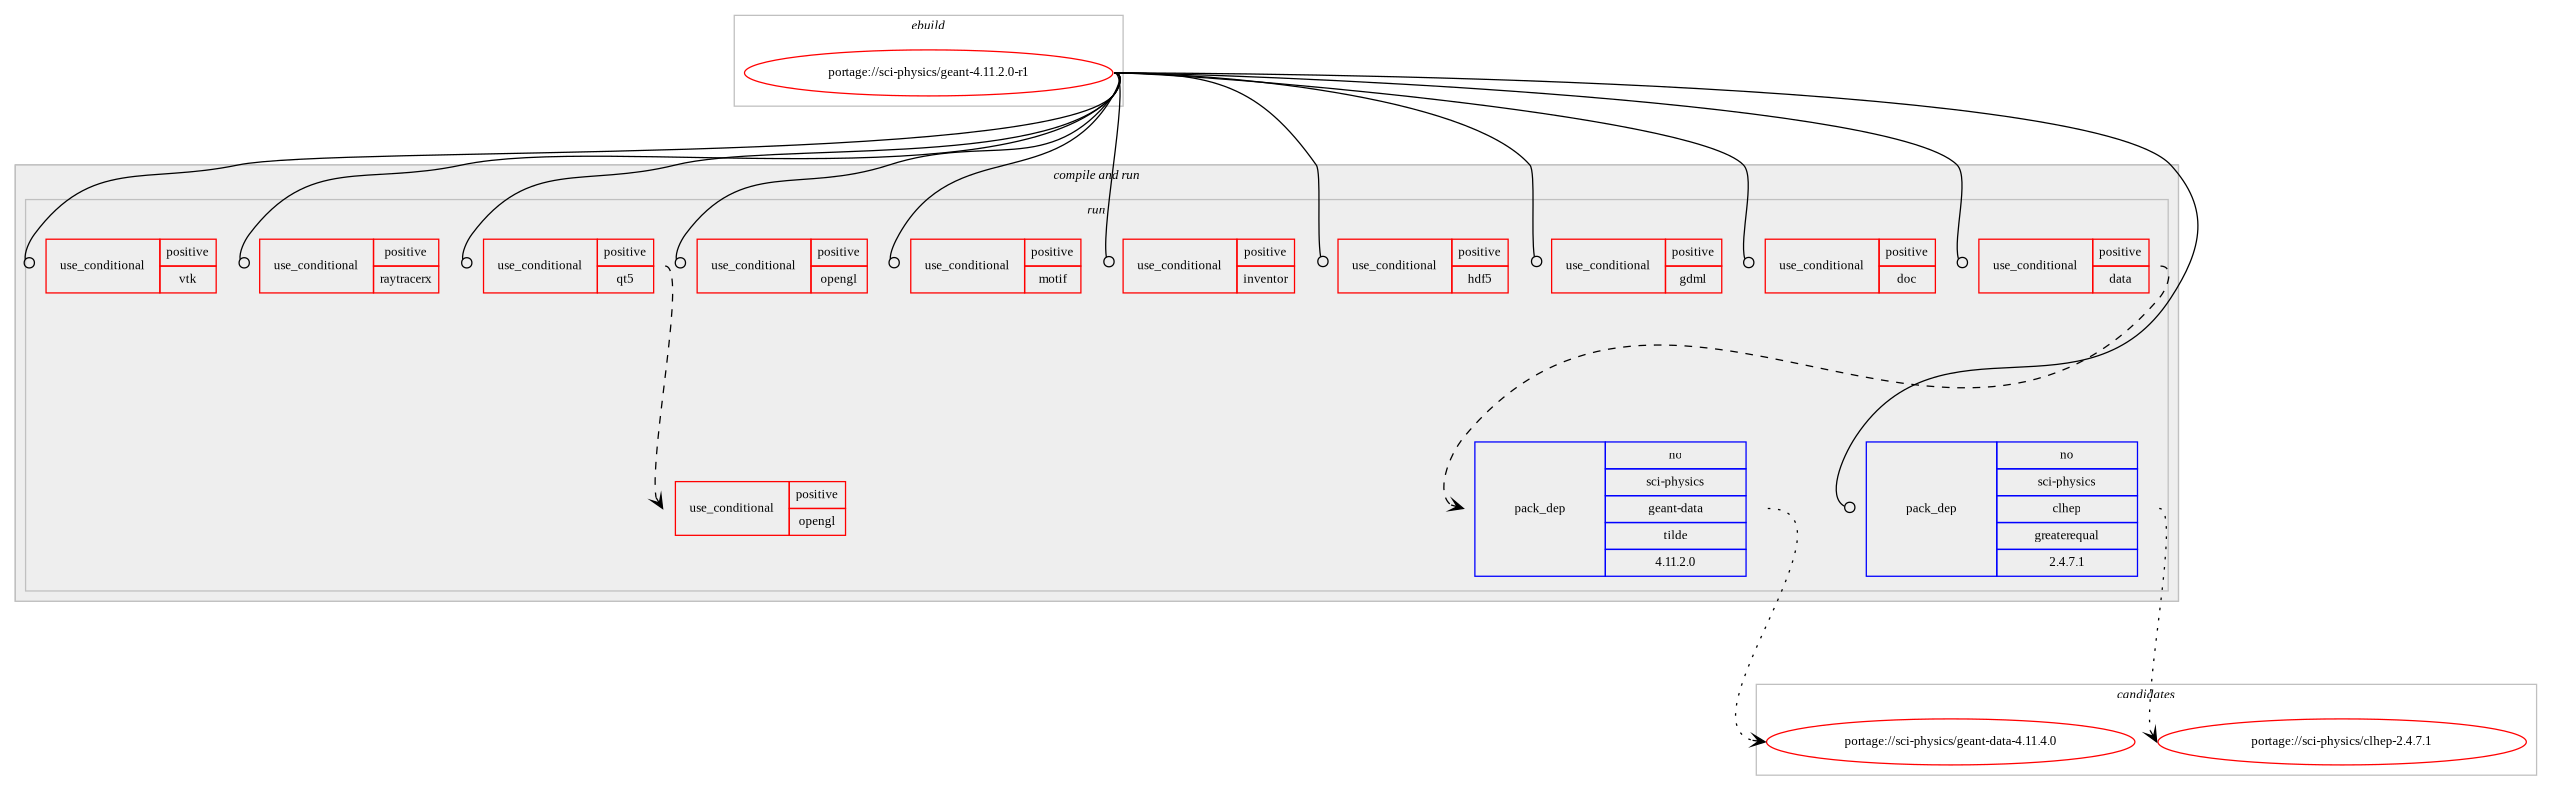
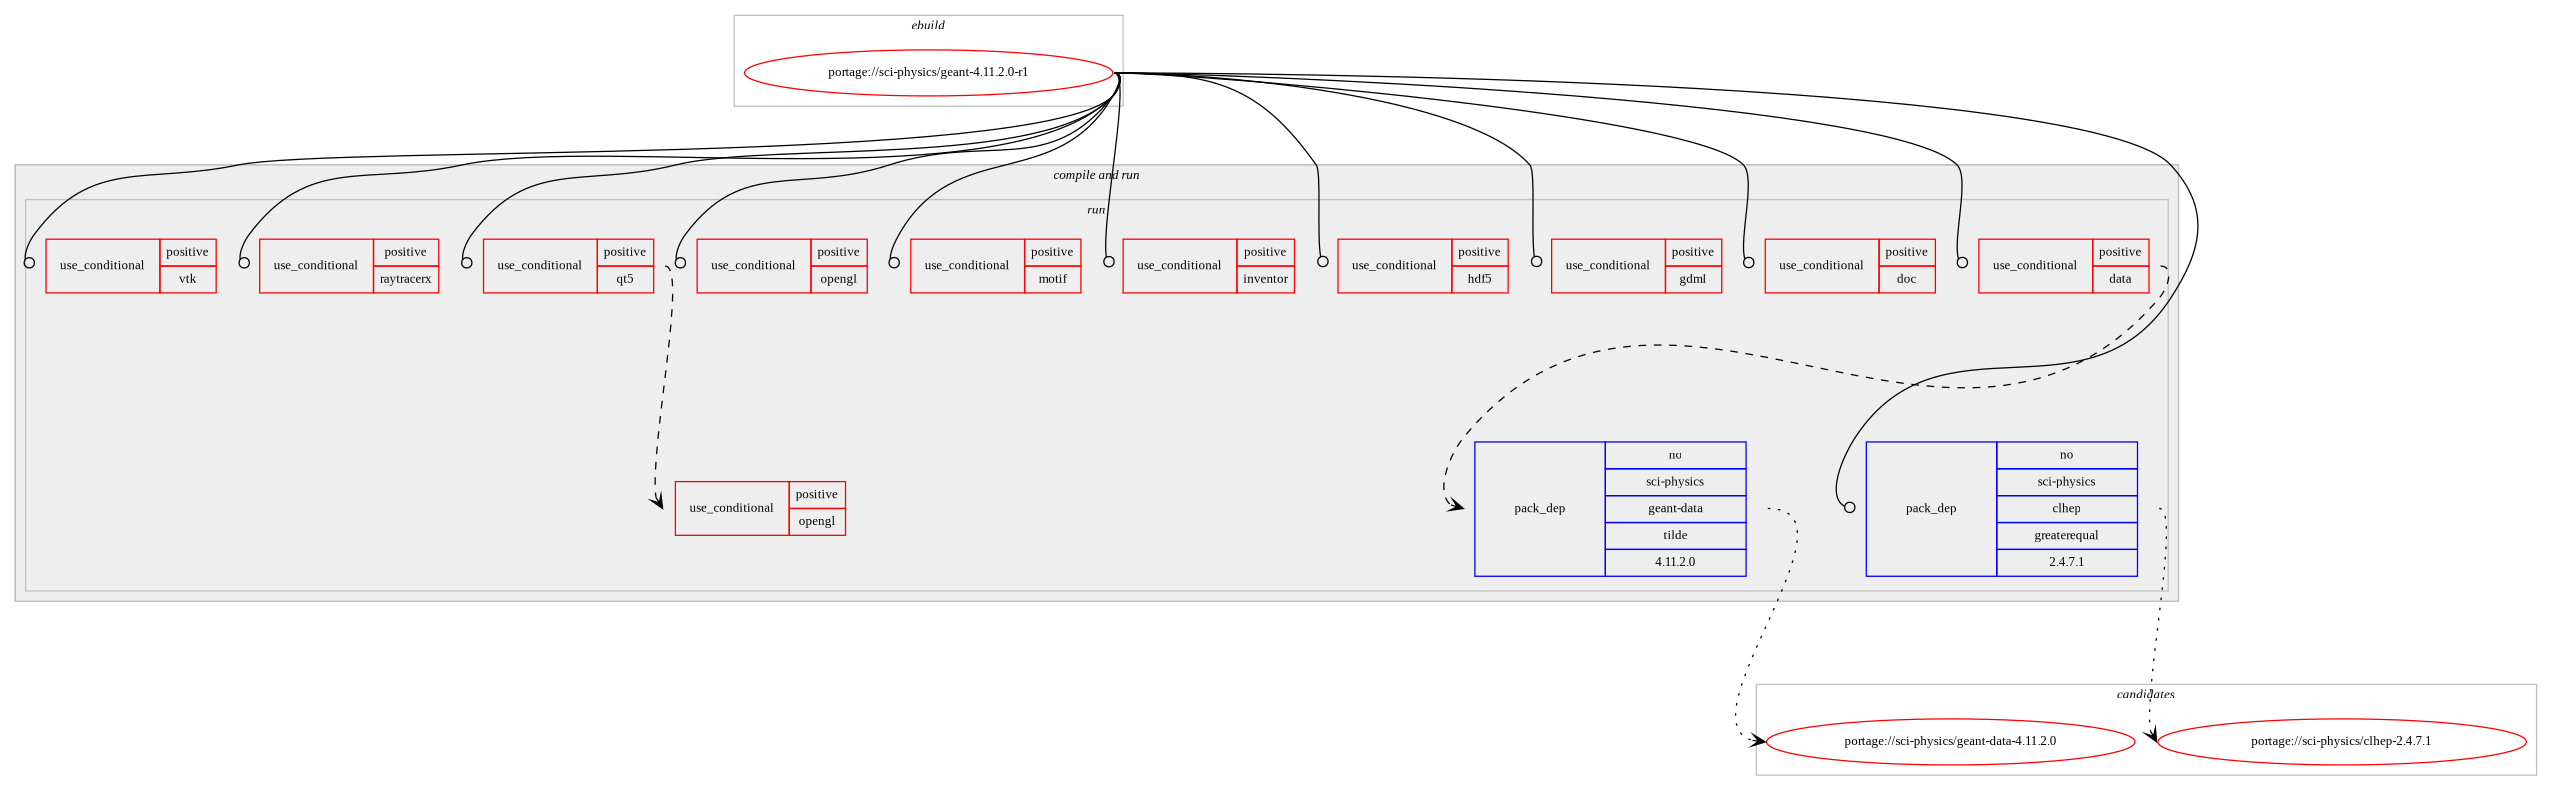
node "portage://sci-physics/geant-data-4.11.4.0": label "portage://sci-physics/geant-data-4.11.4.0" -> "portage://sci-physics/geant-data-4.11.2.0"
